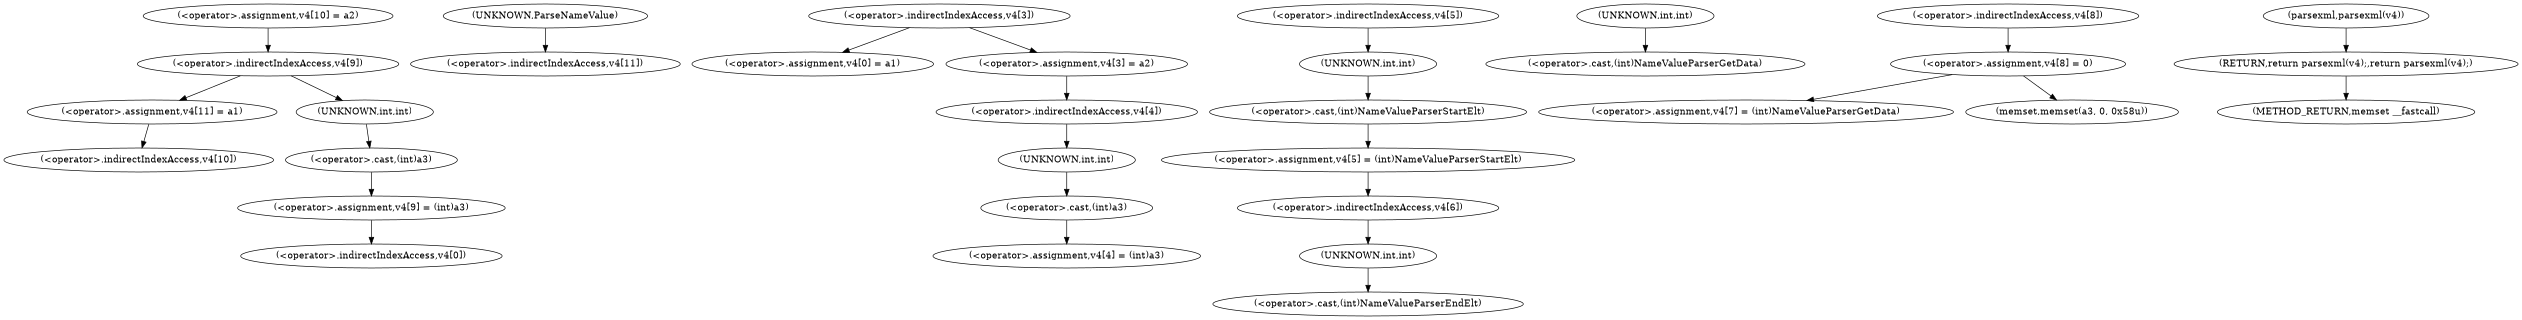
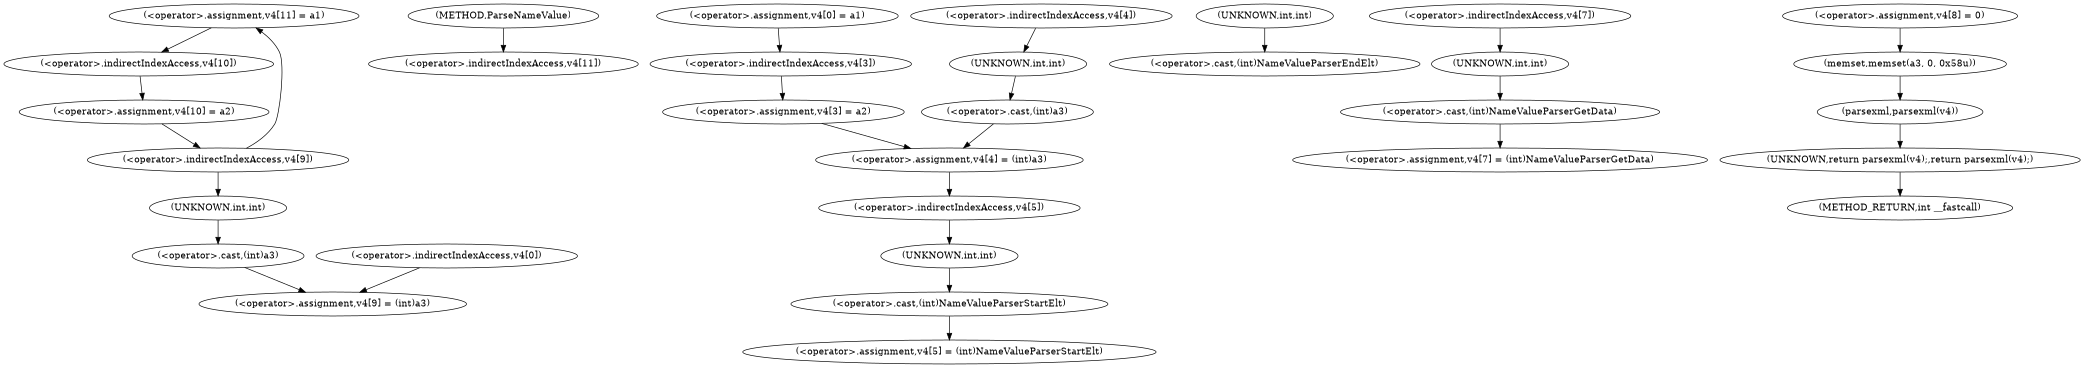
node "(UNKNOWN,ParseNameValue)": label "(UNKNOWN,ParseNameValue)" -> "(METHOD,ParseNameValue)"
node "(<operator>.indirectIndexAccess,v4[7])": added
node "(<operator>.indirectIndexAccess,v4[8])": removed
edge "(<operator>.indirectIndexAccess,v4[3])" -> "(<operator>.assignment,v4[0] = a1)": reversed
node "(RETURN,return parsexml(v4);,return parsexml(v4);)": label "(RETURN,return parsexml(v4);,return parsexml(v4);)" -> "(UNKNOWN,return parsexml(v4);,return parsexml(v4);)"
edge "(<operator>.indirectIndexAccess,v4[10])" -> "(<operator>.assignment,v4[10] = a2)": added
edge "(<operator>.assignment,v4[3] = a2)" -> "(<operator>.indirectIndexAccess,v4[4])": now "(<operator>.assignment,v4[3] = a2)" -> "(<operator>.assignment,v4[4] = (int)a3)"
edge "(memset,memset(a3, 0, 0x58u))" -> "(parsexml,parsexml(v4))": added
edge "(<operator>.assignment,v4[8] = 0)" -> "(<operator>.assignment,v4[7] = (int)NameValueParserGetData)": now "(<operator>.cast,(int)NameValueParserGetData)" -> "(<operator>.assignment,v4[7] = (int)NameValueParserGetData)"
node "(METHOD_RETURN,memset __fastcall)": label "(METHOD_RETURN,memset __fastcall)" -> "(METHOD_RETURN,int __fastcall)"
edge "(<operator>.assignment,v4[4] = (int)a3)" -> "(<operator>.indirectIndexAccess,v4[5])": added
node "(<operator>.indirectIndexAccess,v4[6])": removed
edge "(<operator>.assignment,v4[9] = (int)a3)" -> "(<operator>.indirectIndexAccess,v4[0])": reversed
